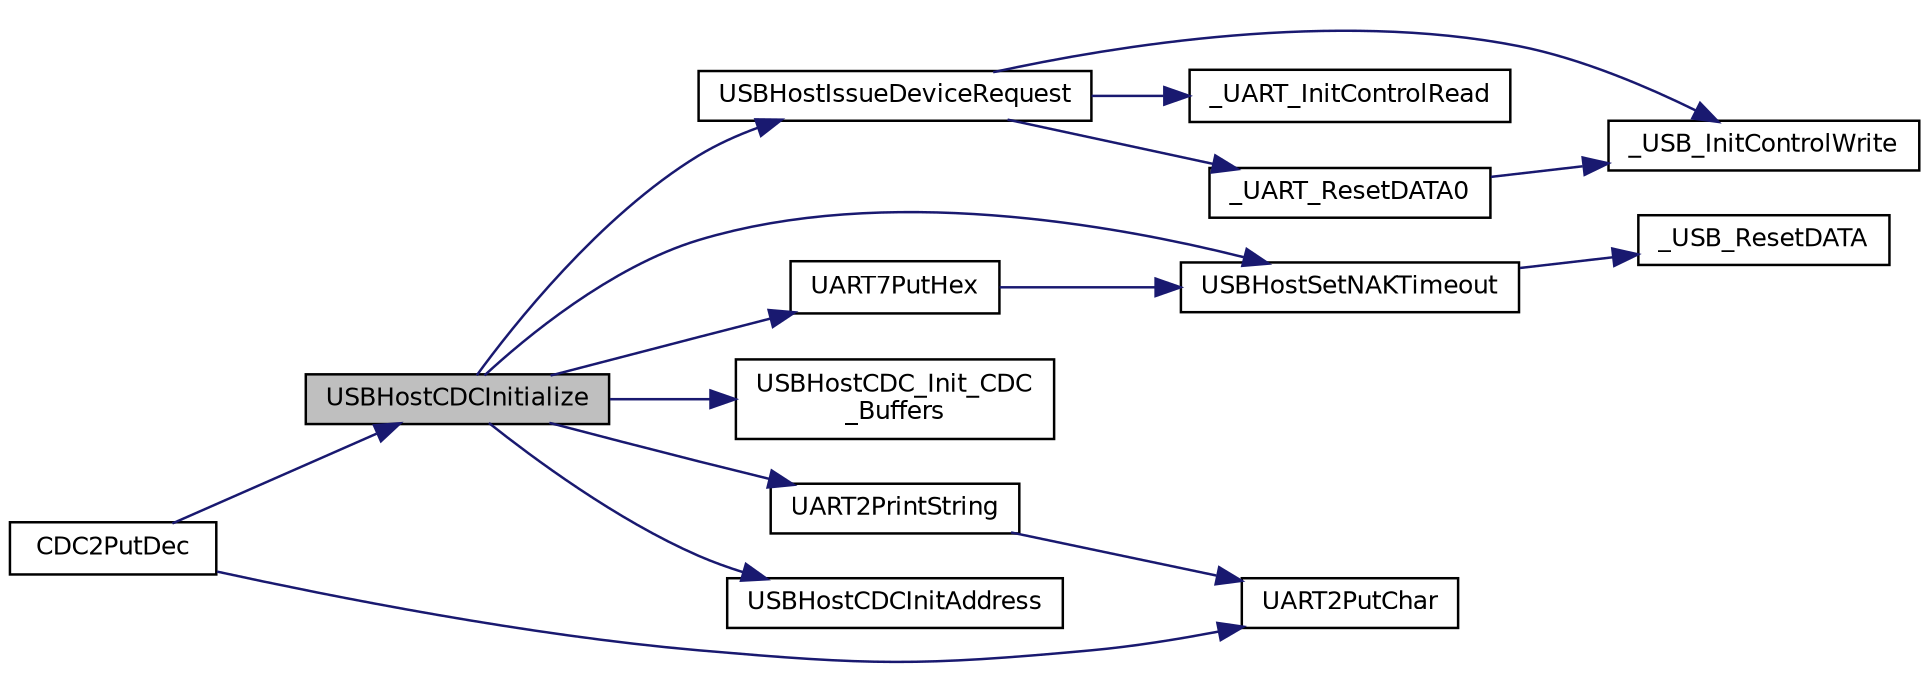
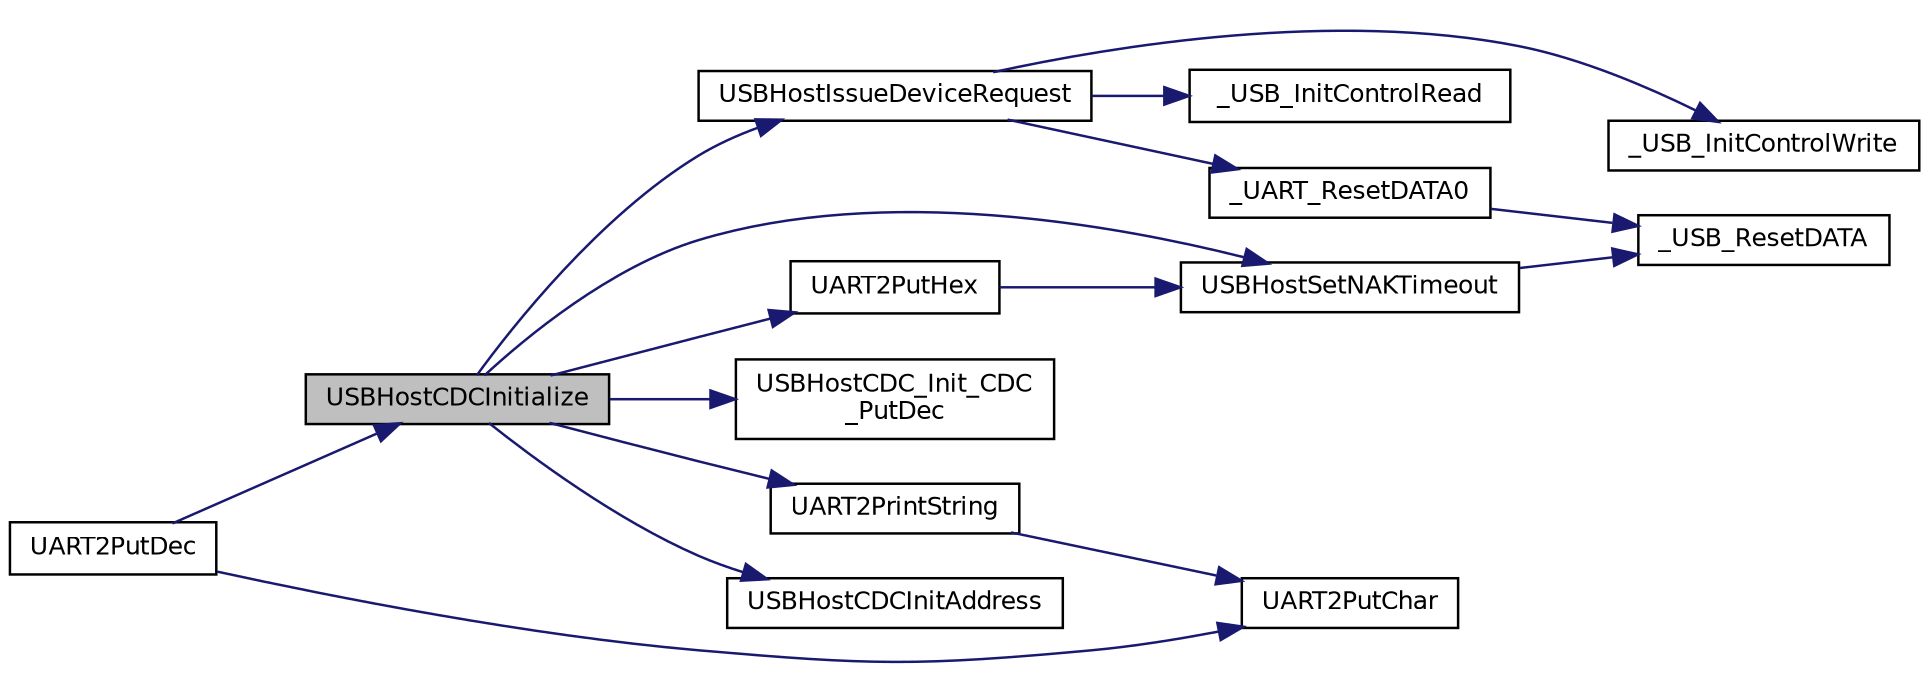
node "_UART_InitControlRead": label "_UART_InitControlRead" -> "_USB_InitControlRead"
edge "_UART_ResetDATA0" -> "_USB_InitControlWrite": now "_UART_ResetDATA0" -> "_USB_ResetDATA"
node "UART7PutHex": label "UART7PutHex" -> "UART2PutHex"
node "USBHostCDC_Init_CDC _Buffers": label "USBHostCDC_Init_CDC _Buffers" -> "USBHostCDC_Init_CDC _PutDec"
node "CDC2PutDec": label "CDC2PutDec" -> "UART2PutDec"
